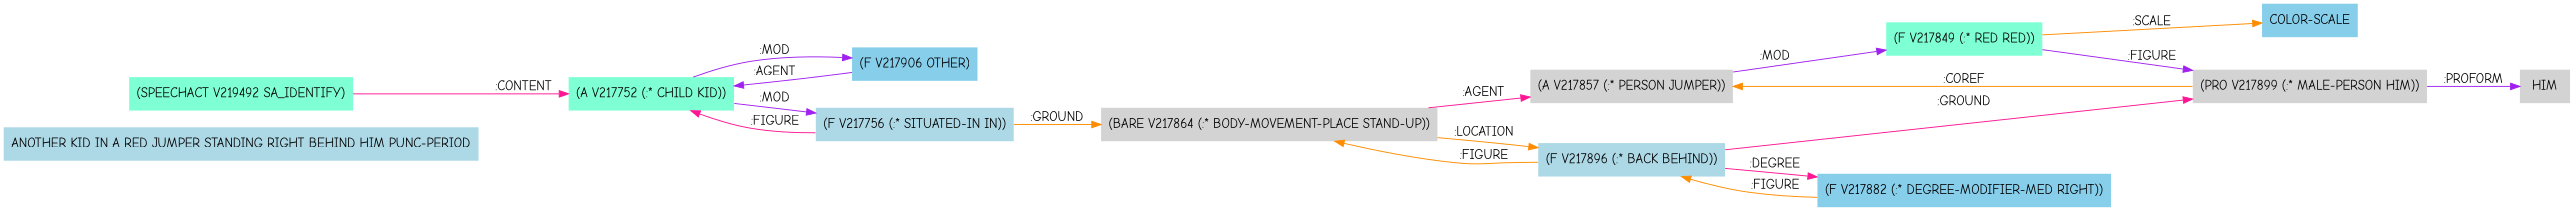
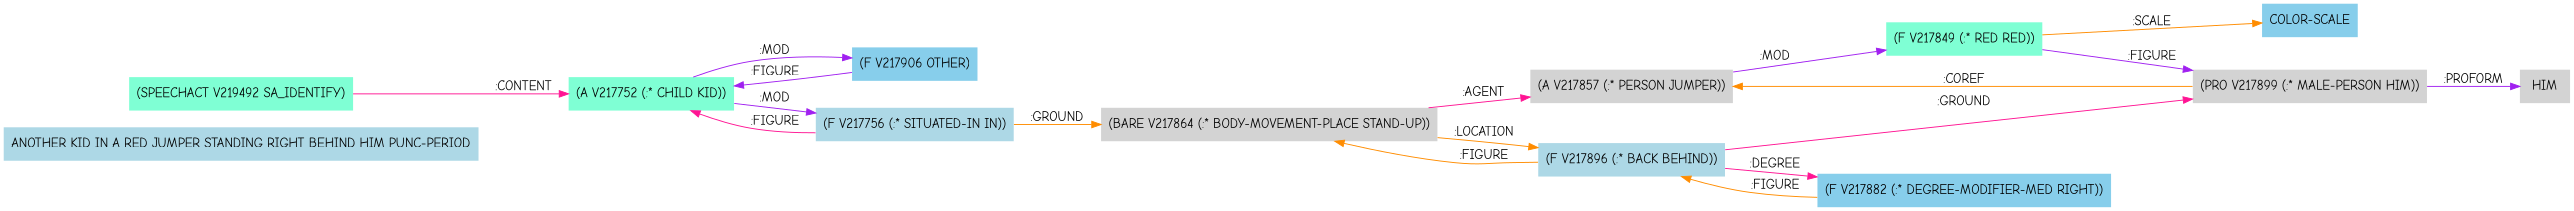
edge "(F V217906 OTHER)" -> "(A V217752 (:* CHILD KID))": label ":AGENT" -> ":FIGURE"
